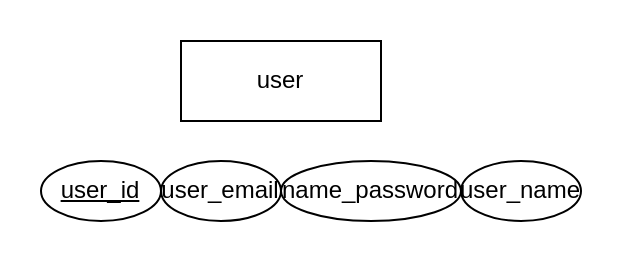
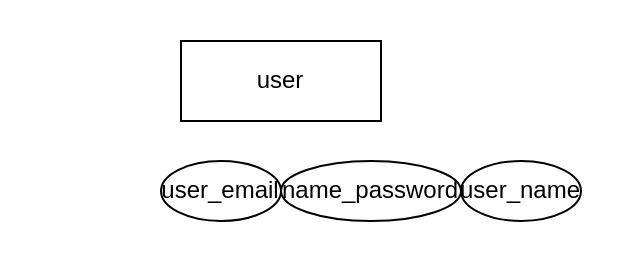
node "user_id": removed
